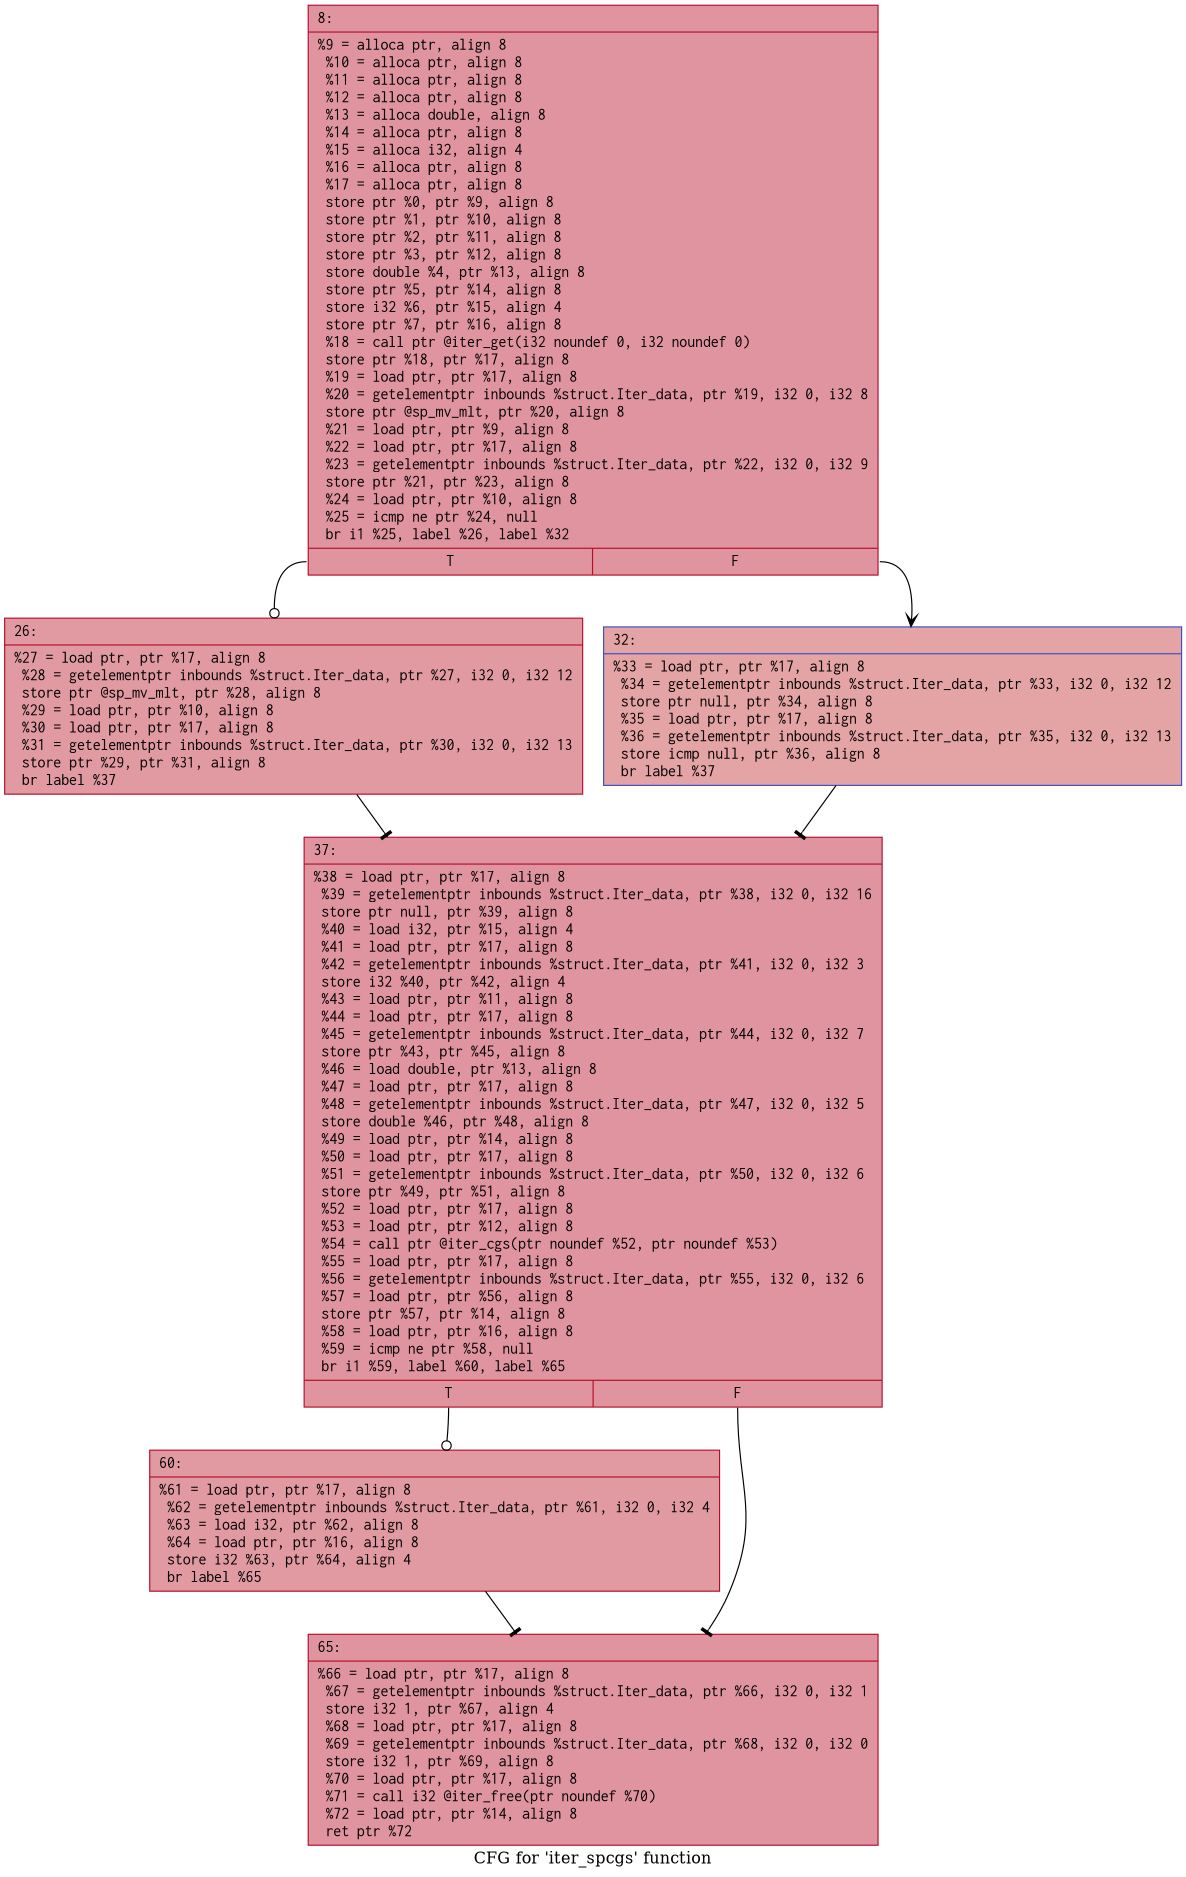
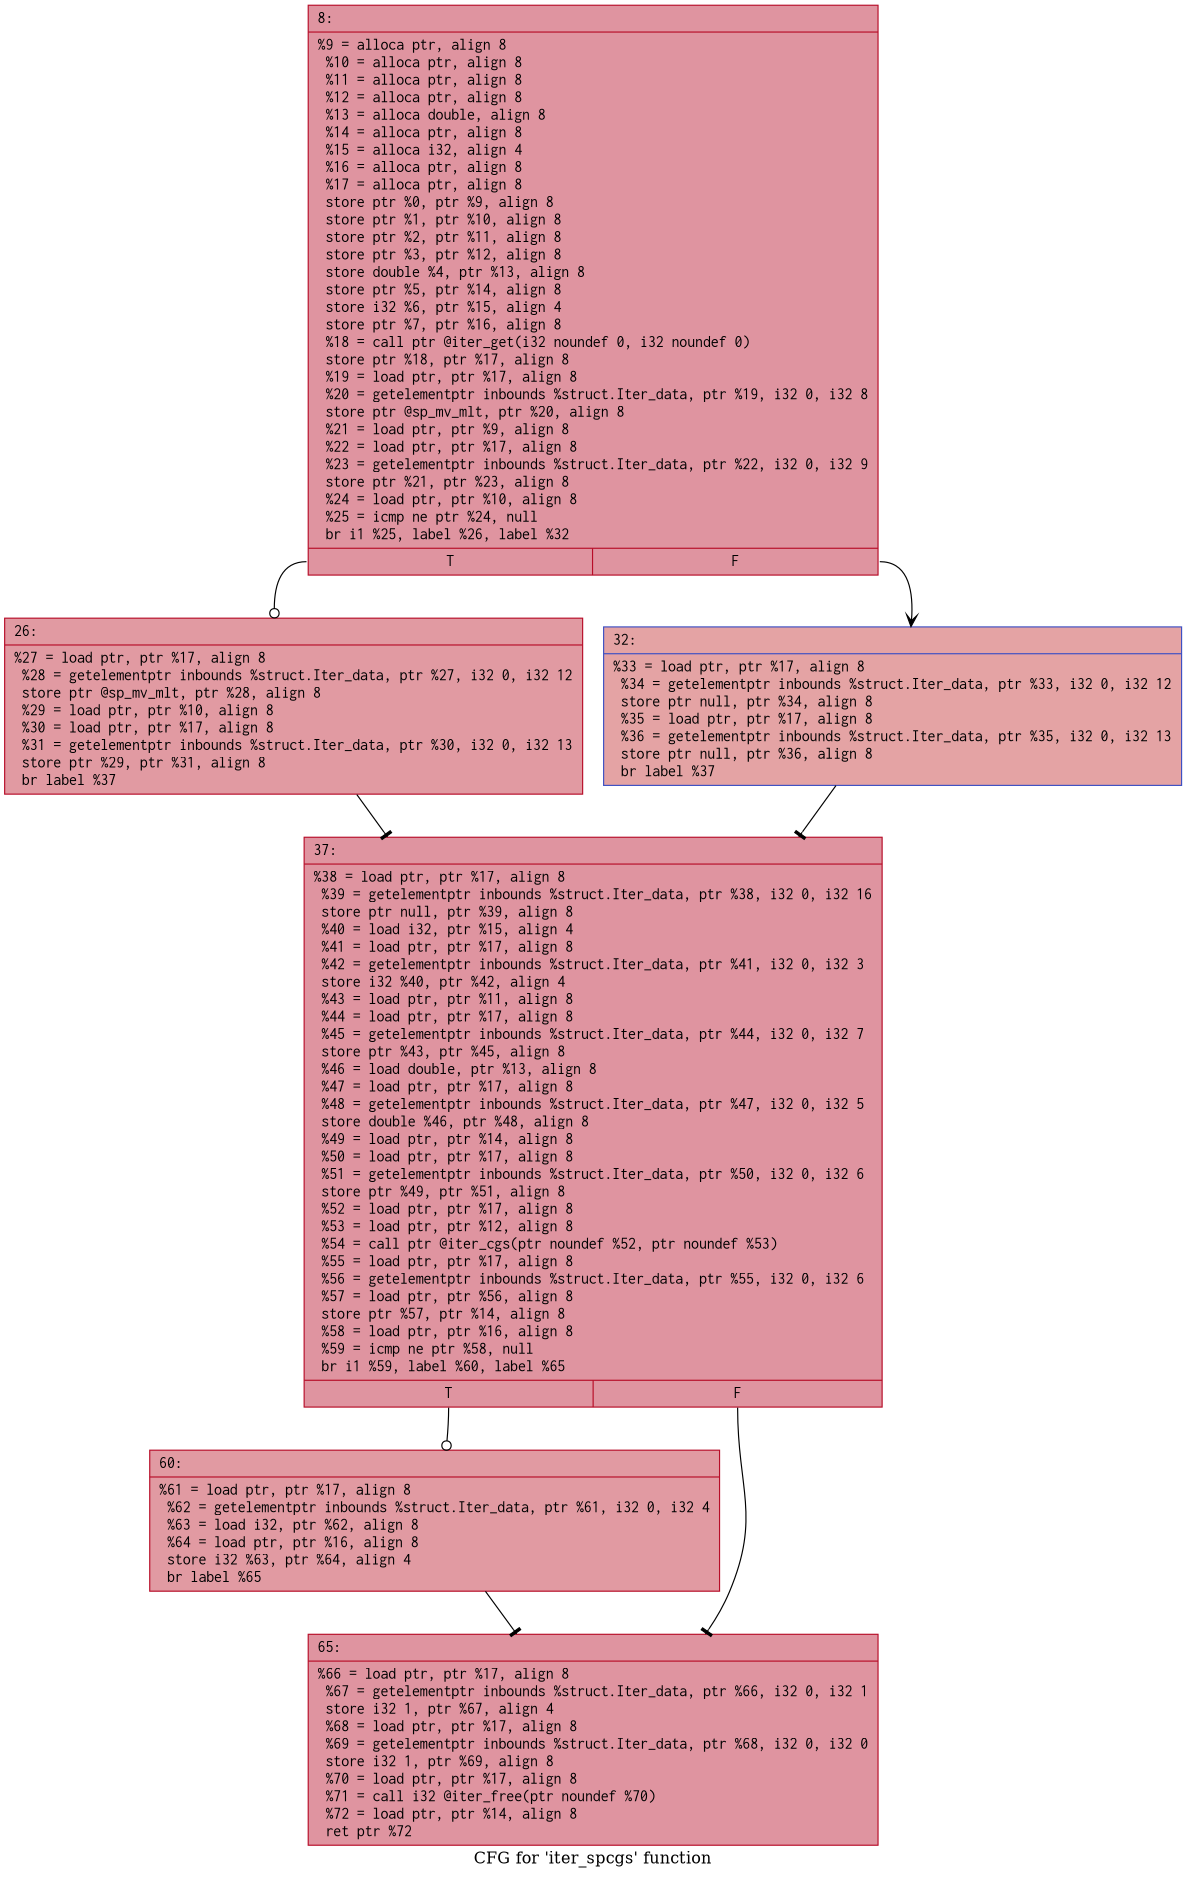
node "32:": text "store icmp null, ptr %36, align 8" -> "store ptr null, ptr %36, align 8"
